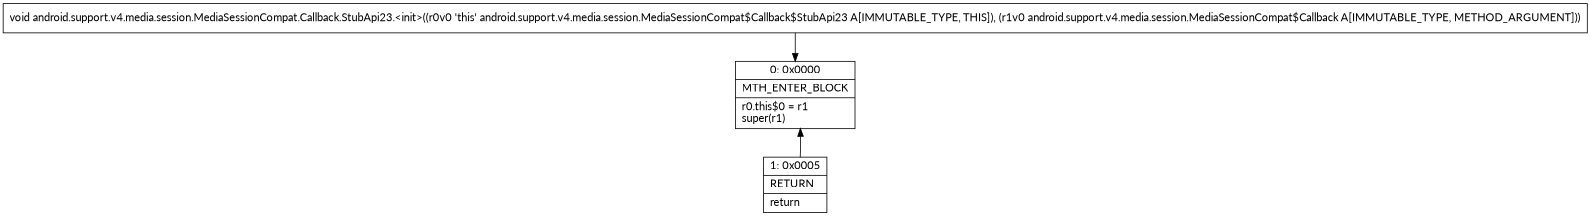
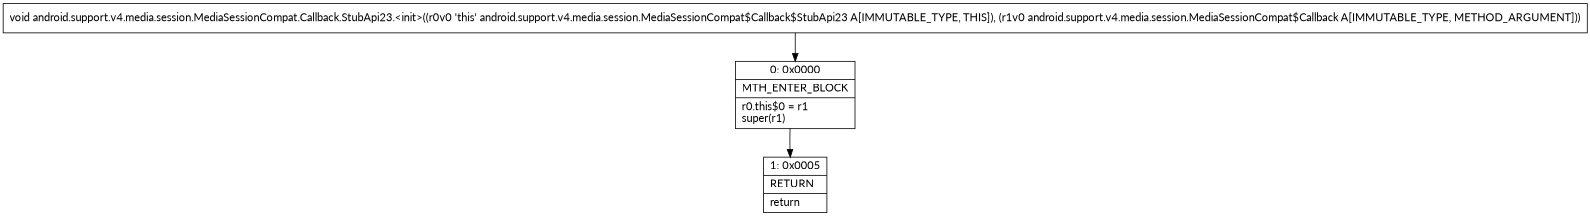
edge "1: 0x0005" -> "0: 0x0000": reversed
